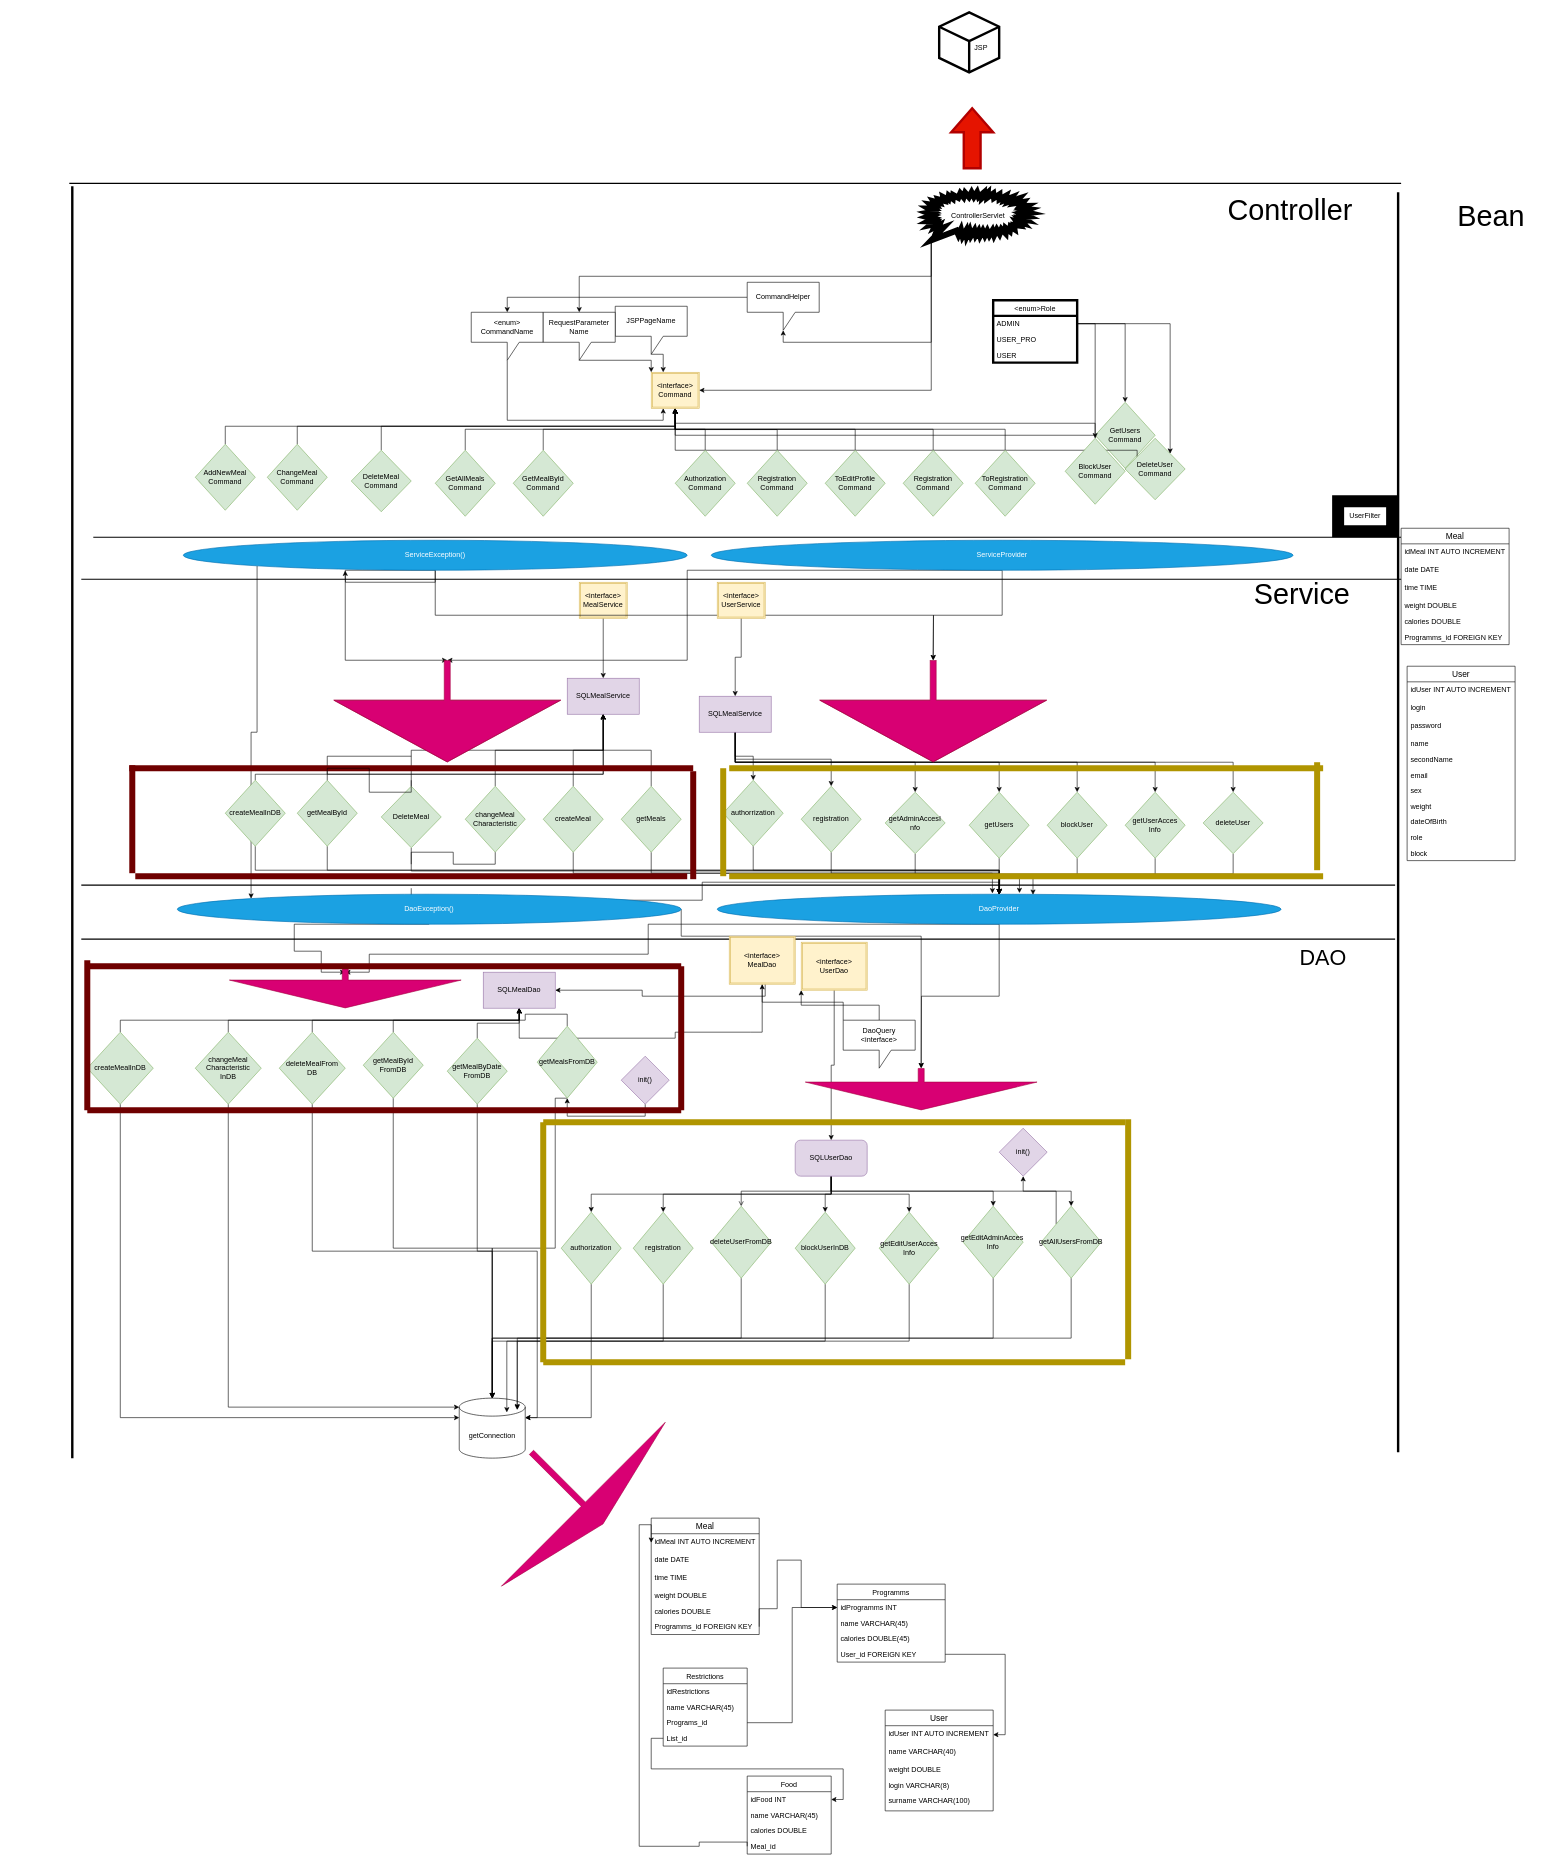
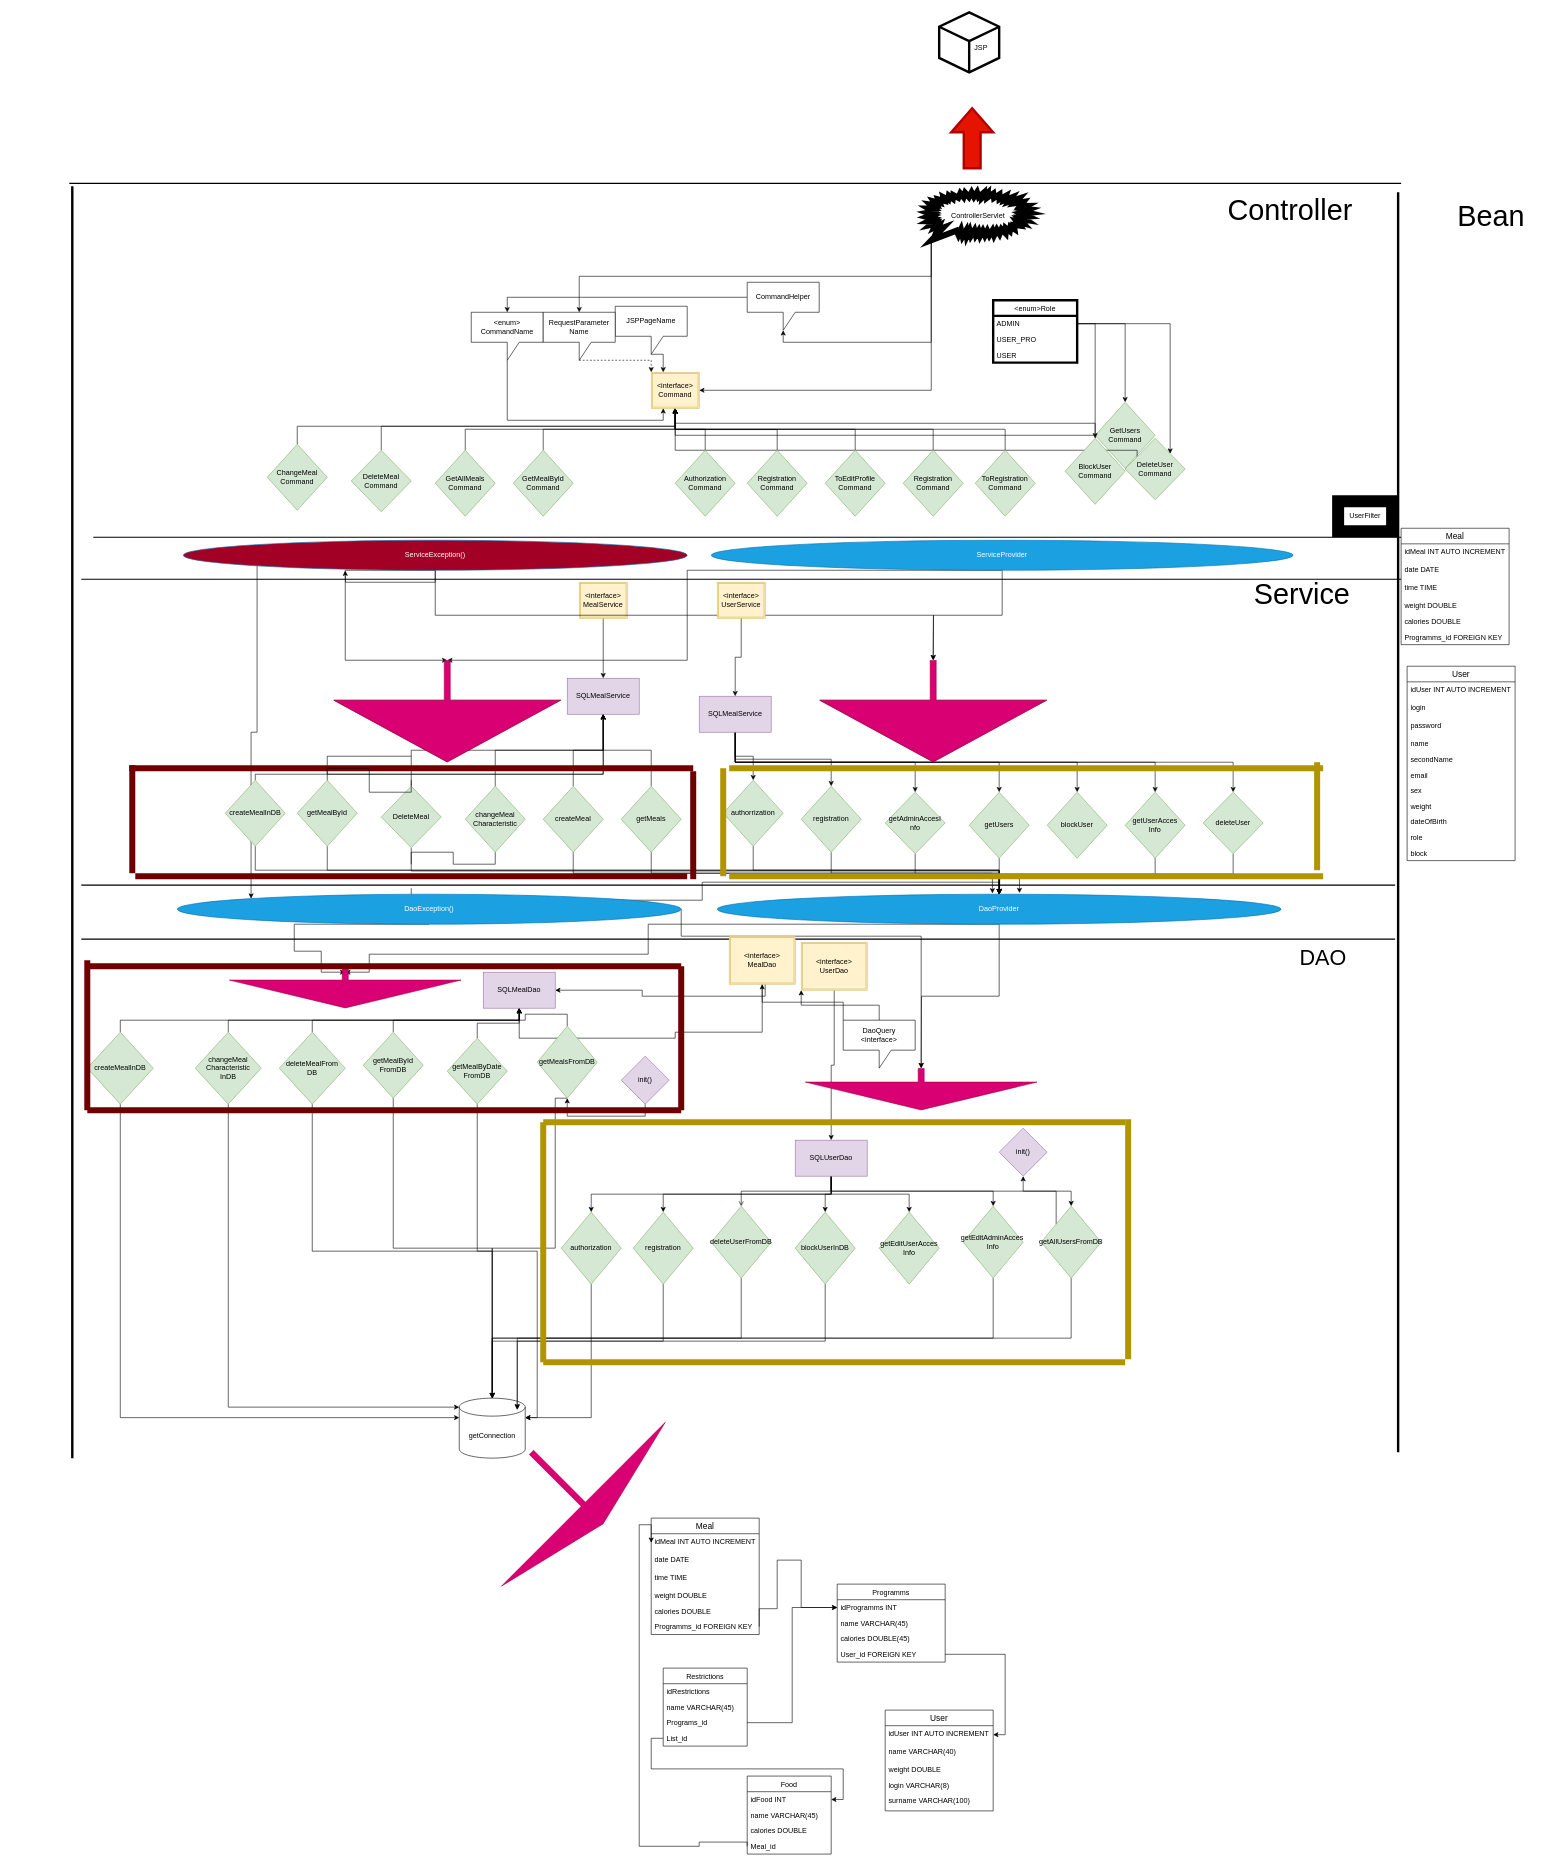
edge "RequestParameter Name" -> "<interface> Command": style solid -> dashed
edge "AddNewMeal Command" -> "<interface> Command": removed
node "AddNewMeal Command": removed
node "ServiceException()": fillcolor #1ba1e2 -> #a20025
edge "blockUser" -> "DaoProvider": removed
node "SQLUserDao": shape rounded rectangle -> rectangle
edge "getEditUserAcces Info" -> "getConnection": removed
